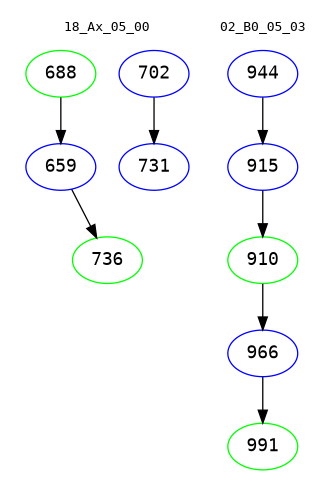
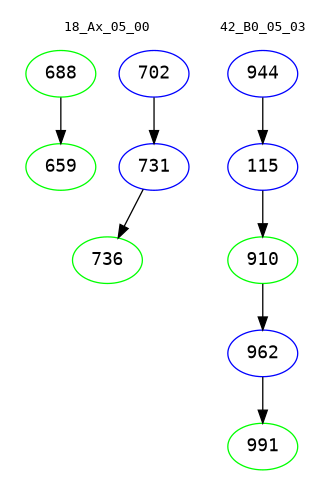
cluster "02_B0_05_03": label "02_B0_05_03" -> "42_B0_05_03"
node "659": color blue -> green
node "915": label "915" -> "115"
edge "659" -> "736": now "731" -> "736"
node "966": label "966" -> "962"
